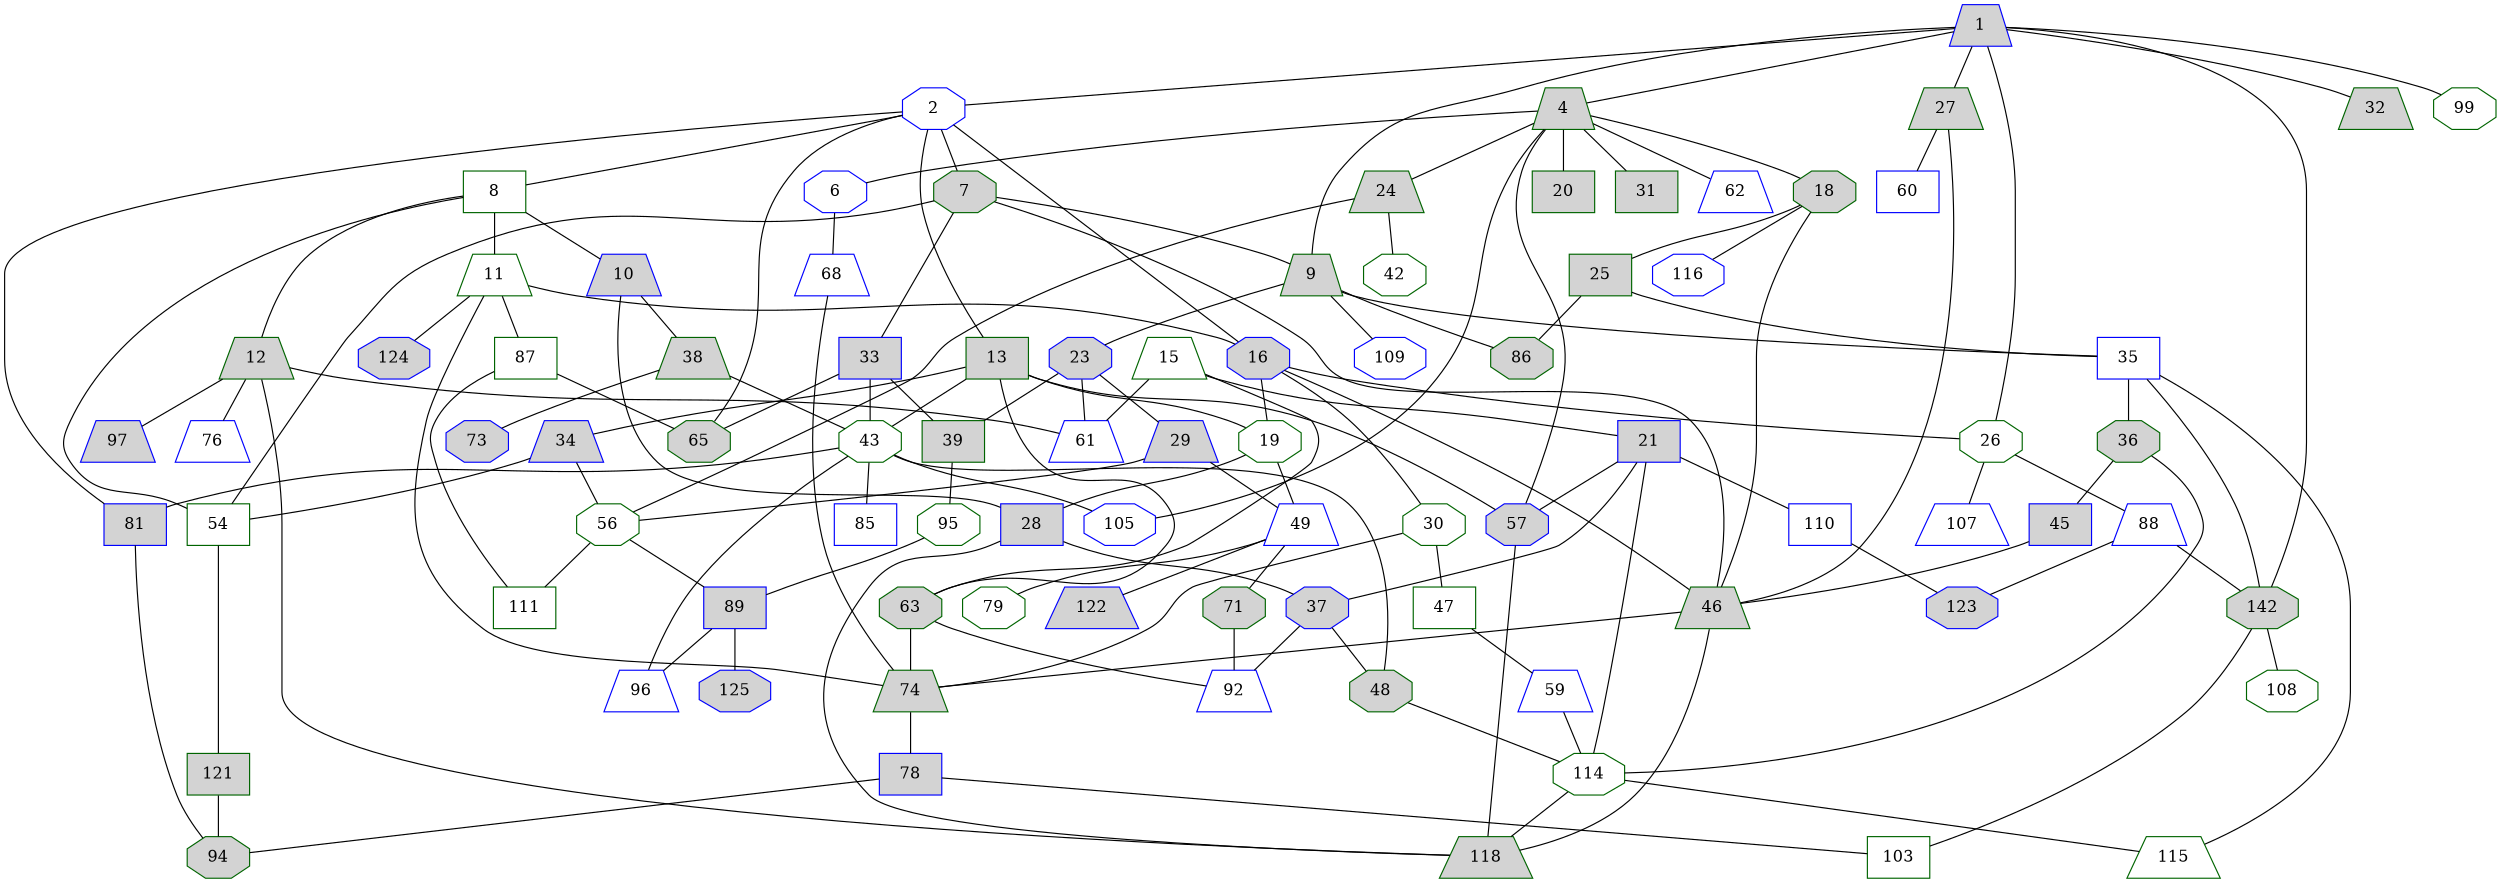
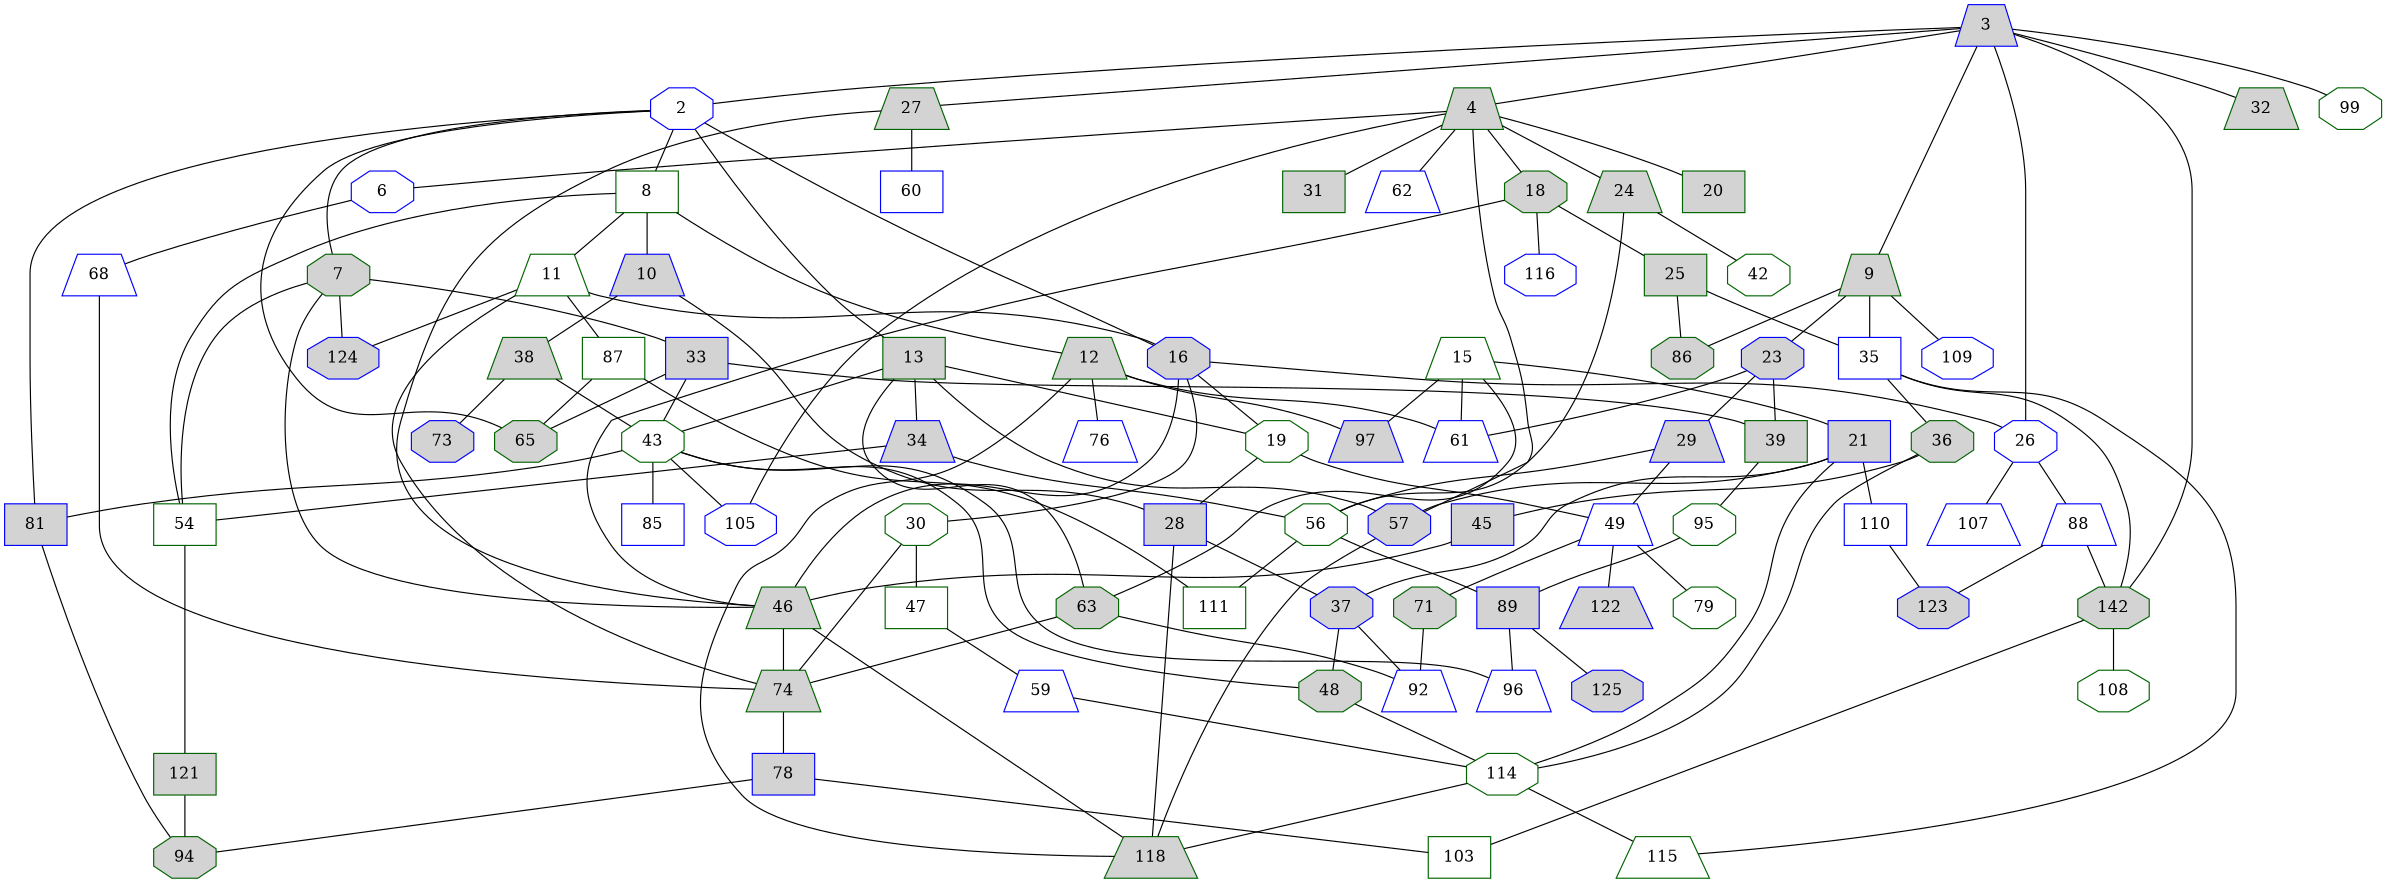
node "1": label "1" -> "3"
edge "7" -- "9": now "7" -- "124"
edge "15" -- "97": added
node "26": color darkgreen -> blue
